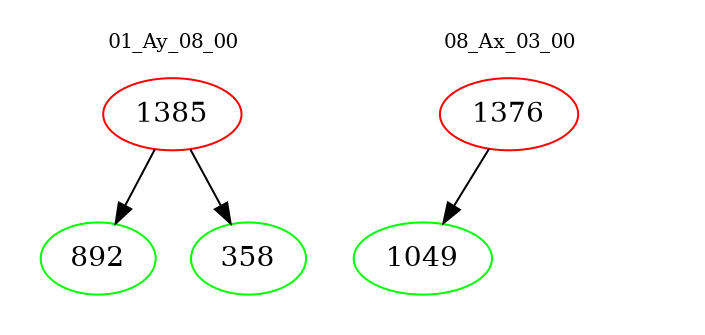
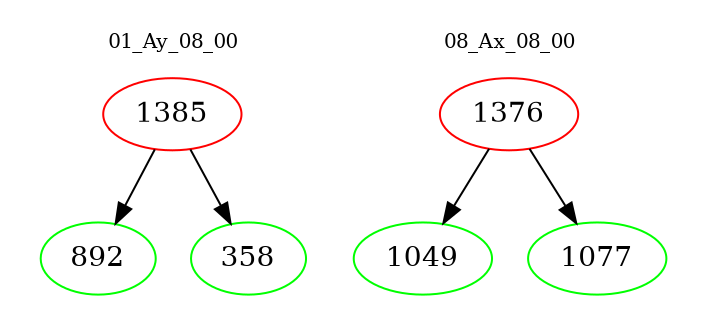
cluster "08_Ax_03_00": label "08_Ax_03_00" -> "08_Ax_08_00"
node "1077": added
